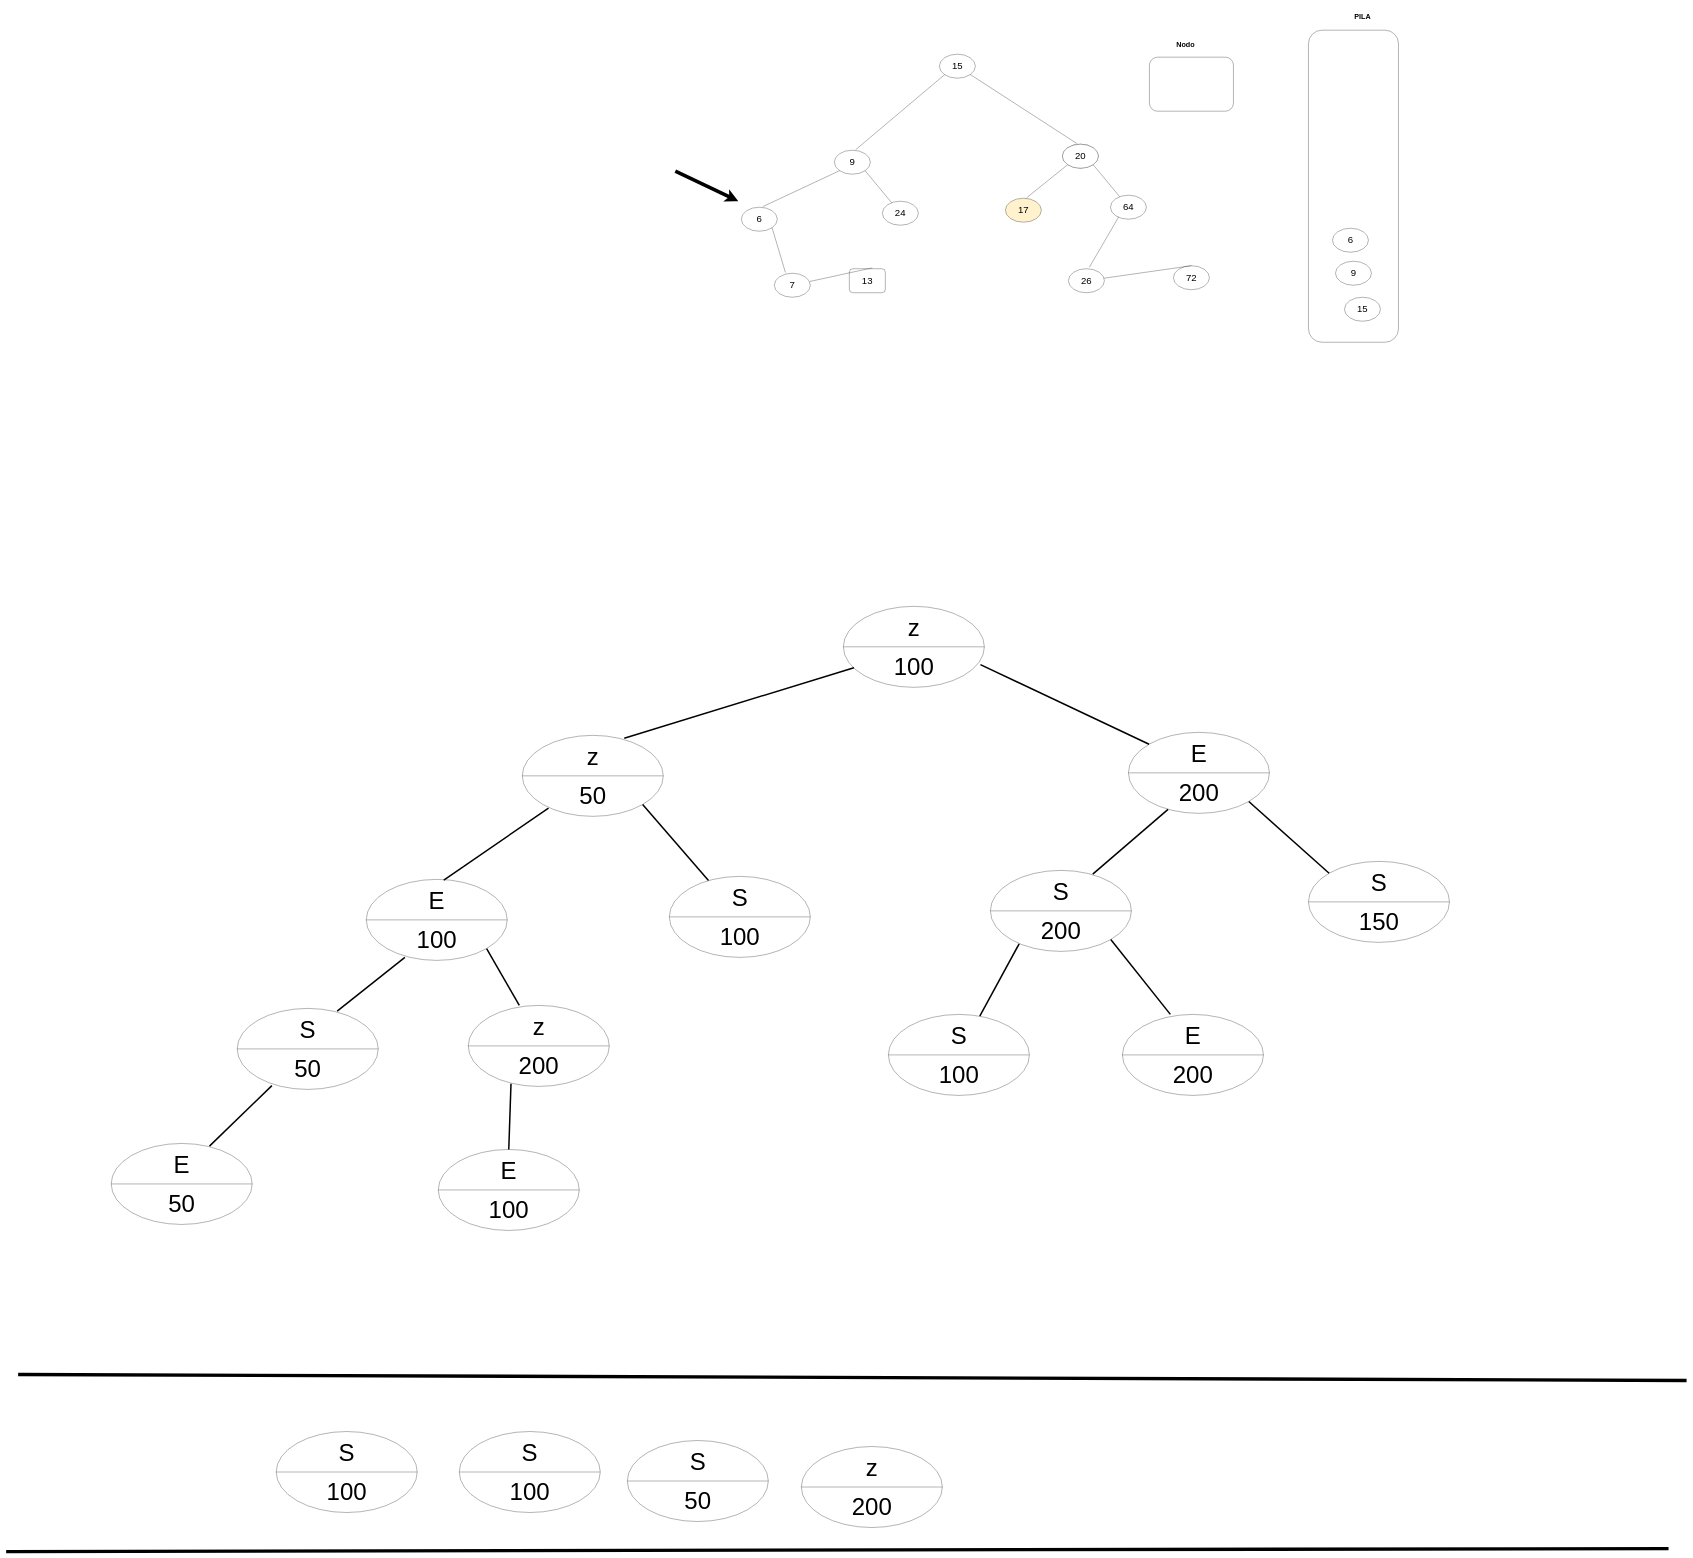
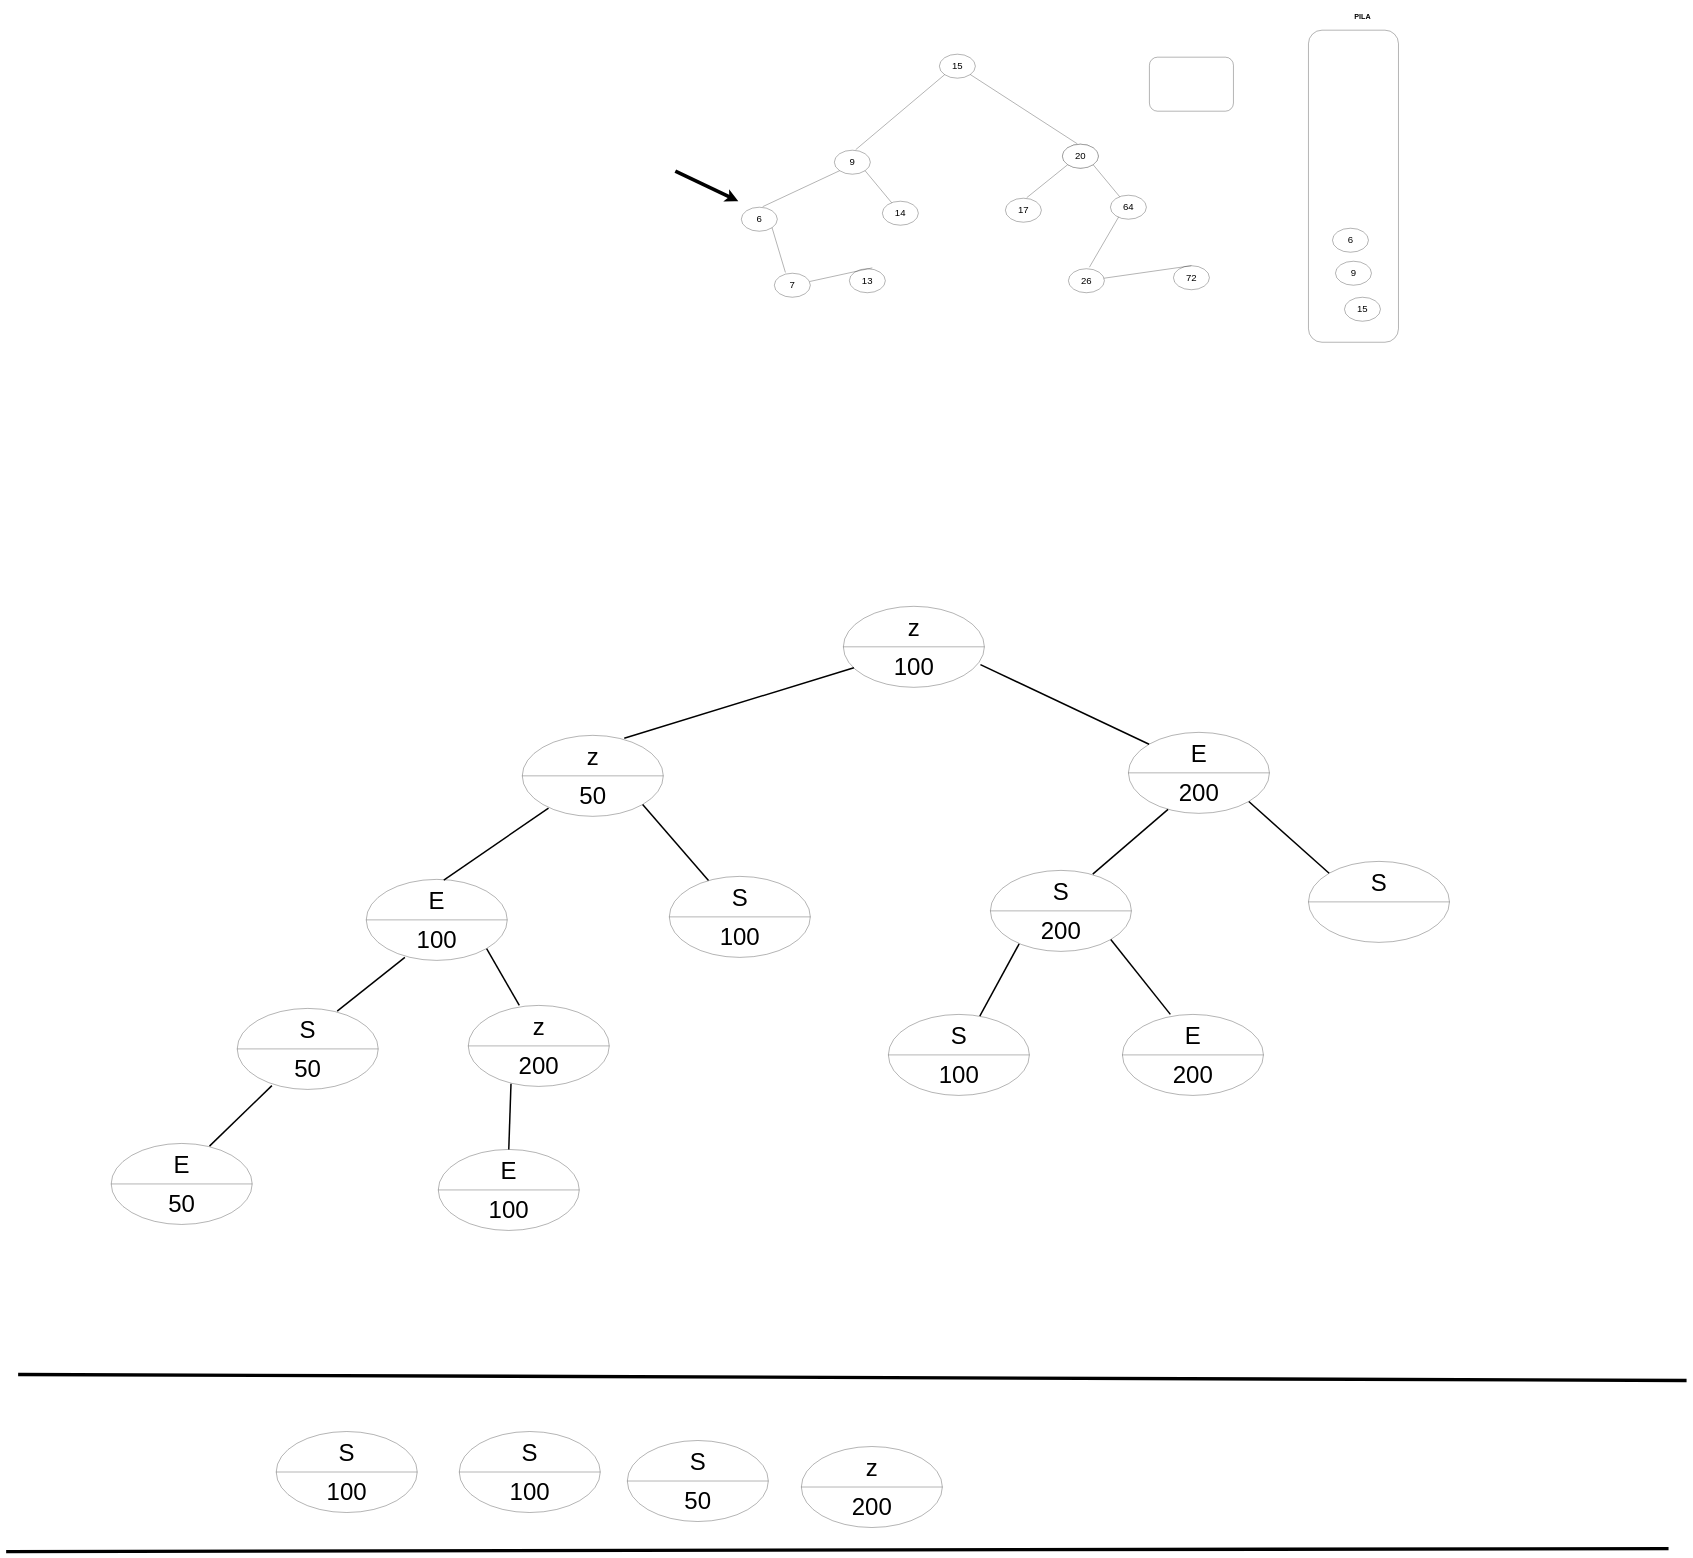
node "Nodo": removed
node "17": fillcolor #fff2cc -> #ffffff
node "24": label "24" -> "14"
node "13": shape rounded rectangle -> ellipse
node "150": removed
